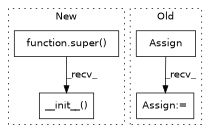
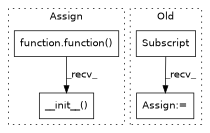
cluster "New": label "New" -> "Assign"
node "function.super()": label "function.super()" -> "function.function()"
node "Assign": label "Assign" -> "Subscript"
